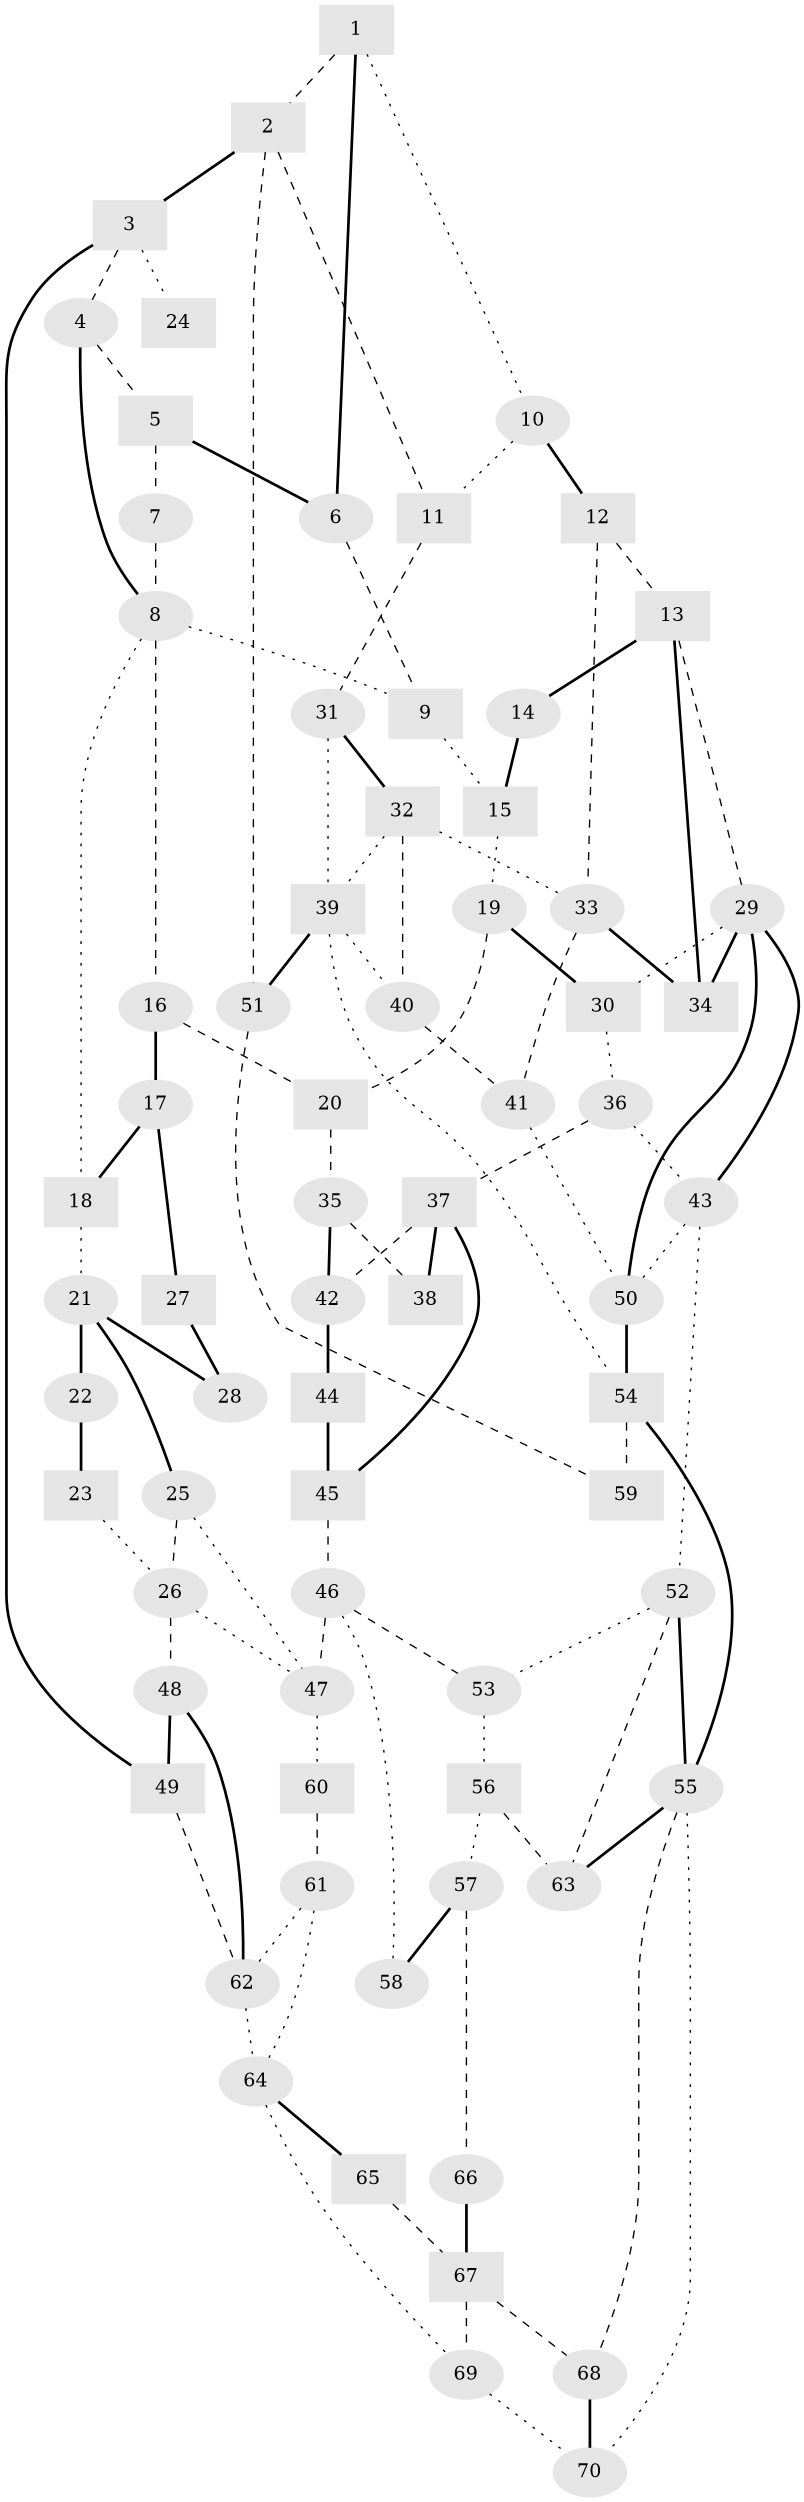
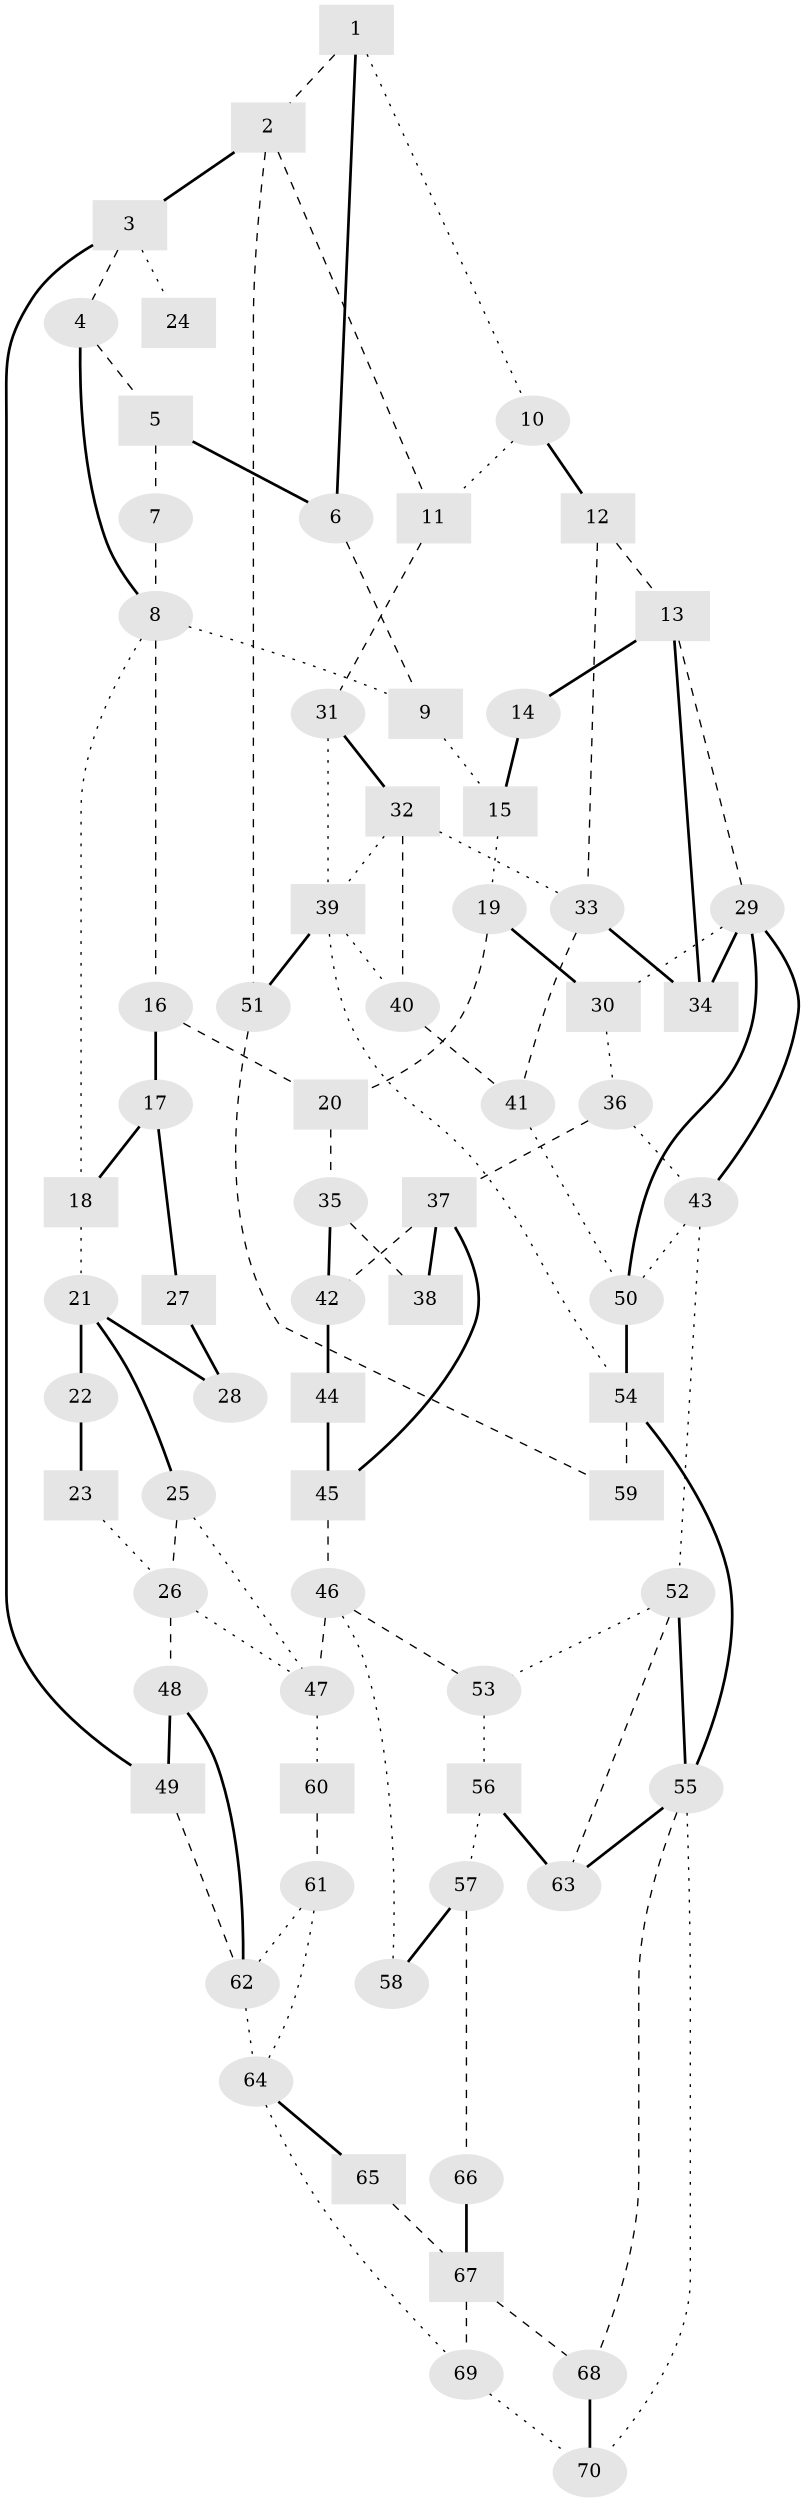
edge "56" -- "63": style dashed -> bold
